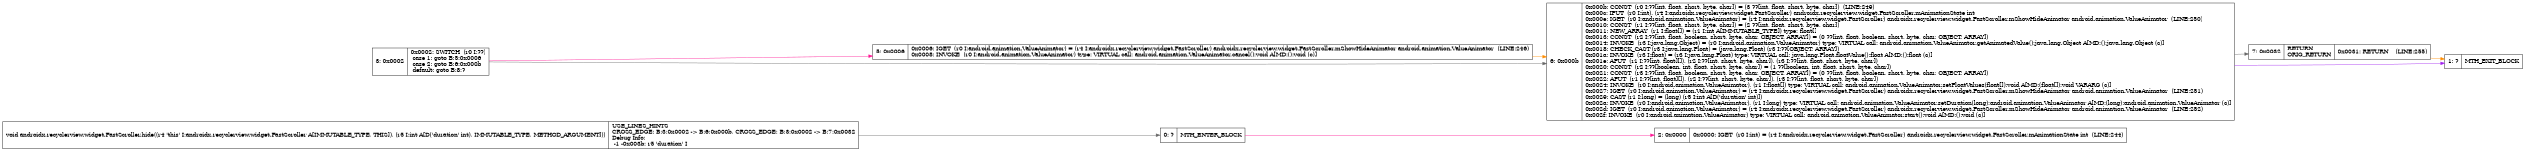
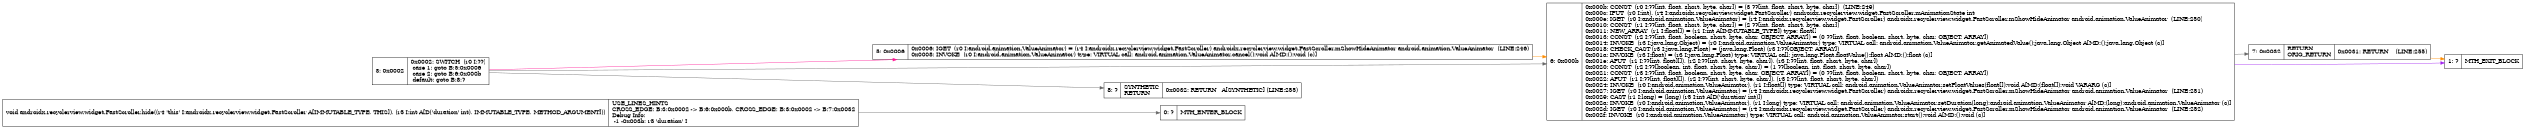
node "8: ?": added
node "2: 0x0000": removed
